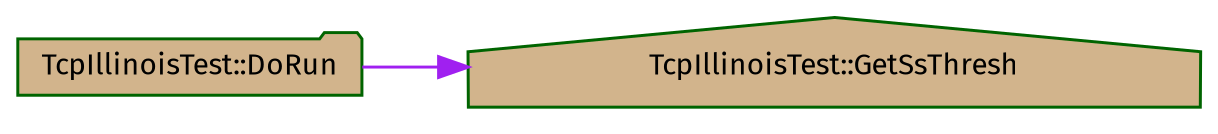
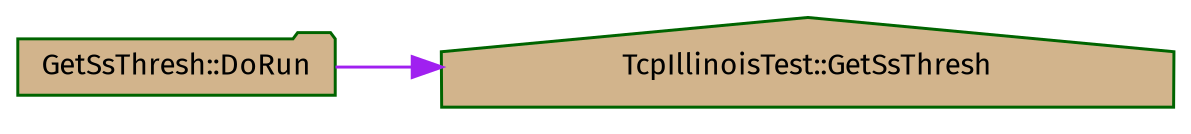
node "TcpIllinoisTest::DoRun": label "TcpIllinoisTest::DoRun" -> "GetSsThresh::DoRun"
